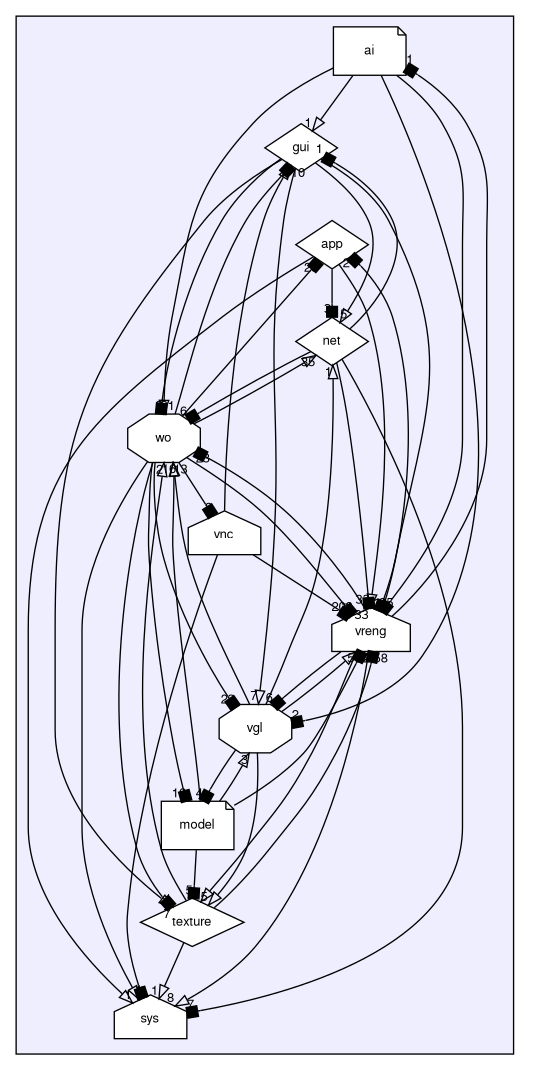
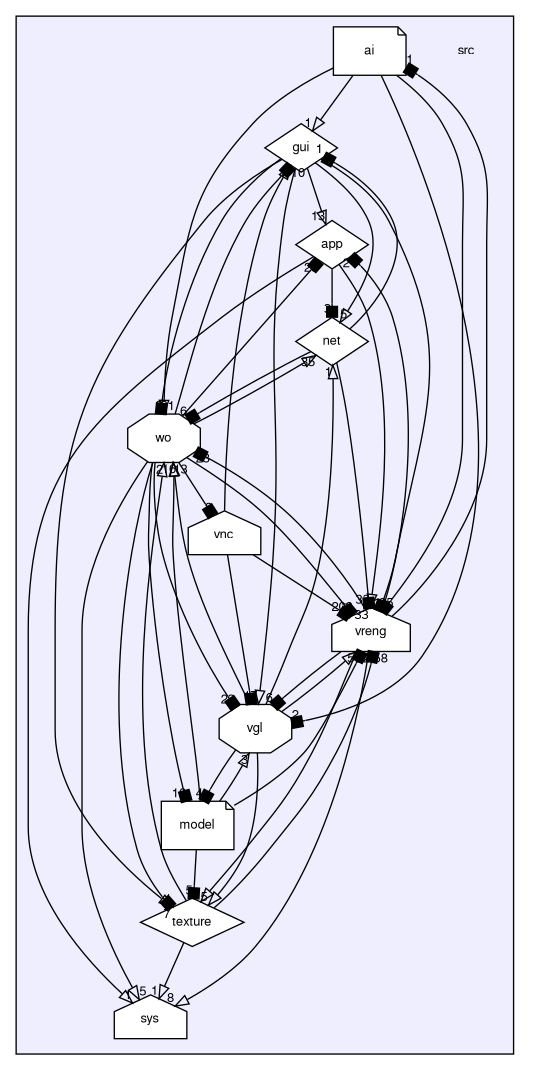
node "src": added
edge "gui" -> "app": added
edge "net" -> "sys": removed
edge "vnc" -> "sys": now "vnc" -> "vgl"
